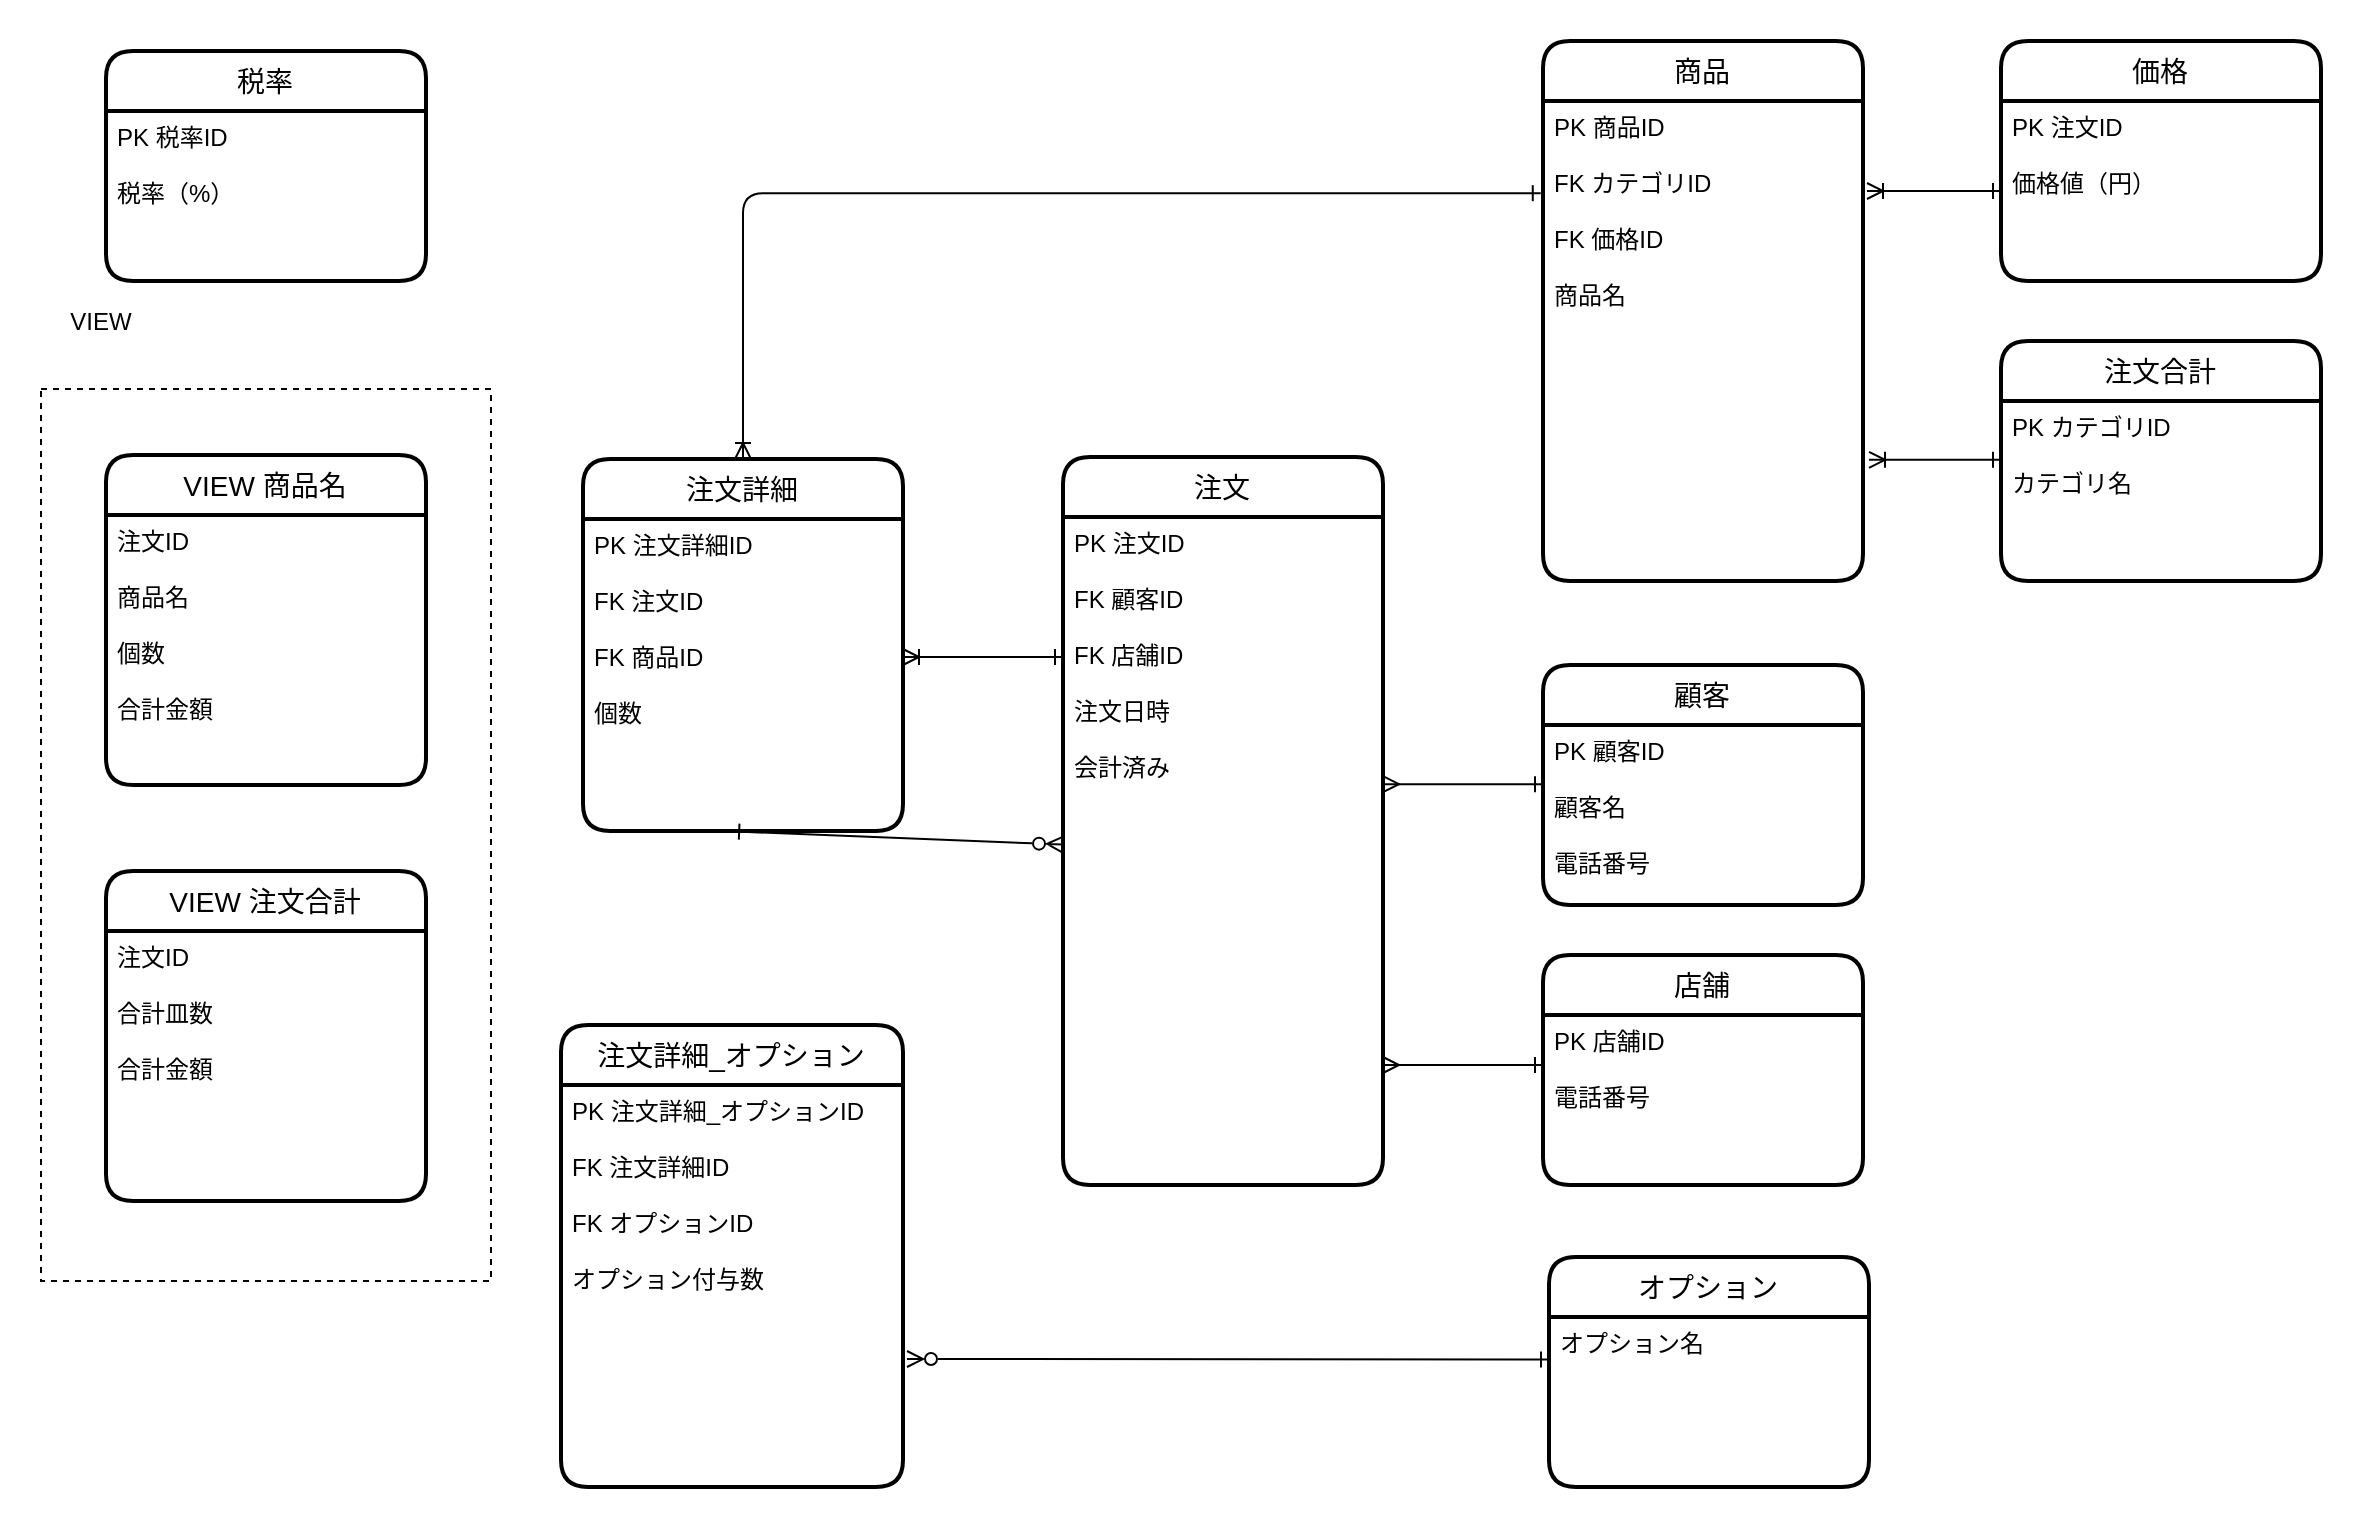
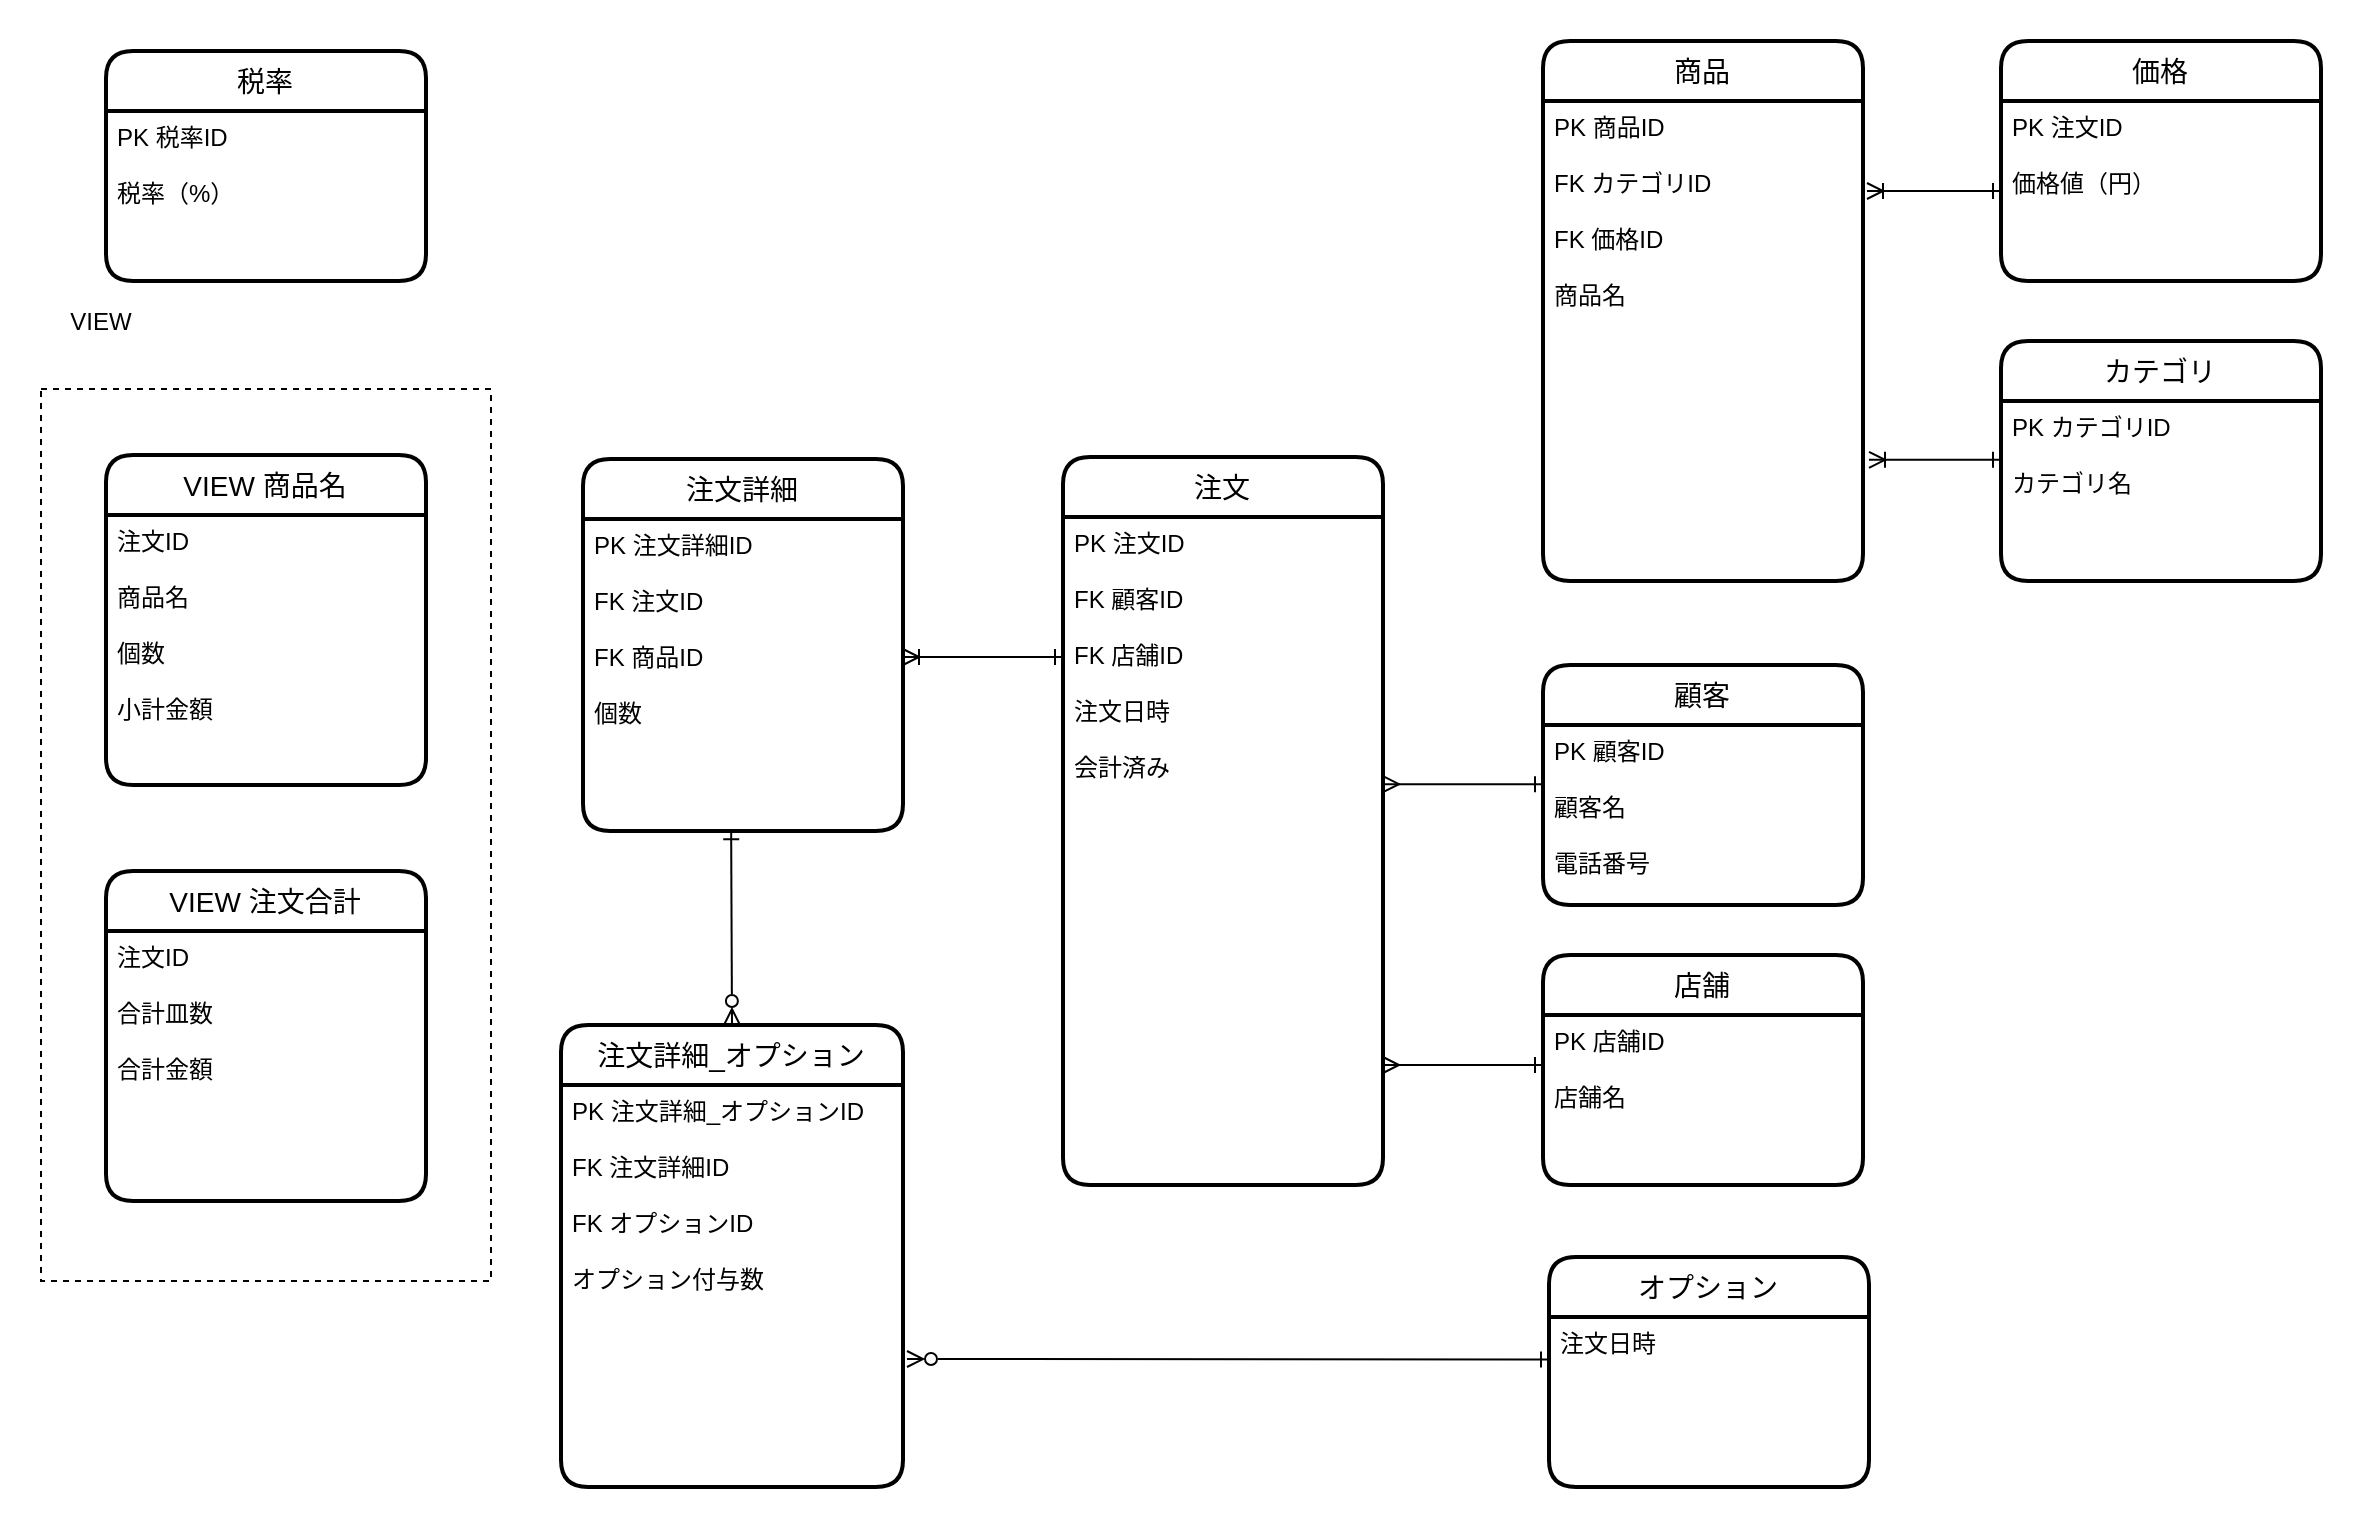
edge "PK 商品ID FK カテゴリID FK 価格ID 商品名" -- "注文詳細": removed
node "注文合計": label "注文合計" -> "カテゴリ"
node "注文ID 商品名 個数 合計金額": label "注文ID 商品名 個数 合計金額" -> "注文ID 商品名 個数 小計金額"
edge "PK 注文詳細ID FK 注文ID FK 商品ID 個数" -- "PK 注文ID FK 顧客ID FK 店舗ID 注文日時 会計済み": now "PK 注文詳細ID FK 注文ID FK 商品ID 個数" -- "注文詳細_オプション"
node "PK 店舗ID 電話番号": label "PK 店舗ID 電話番号" -> "PK 店舗ID 店舗名"
node "オプション名": label "オプション名" -> "注文日時"
